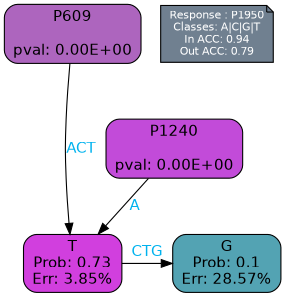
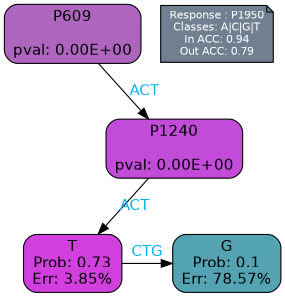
edge "P609 pval: 0.00E+00" -> "T Prob: 0.73 Err: 3.85%": now "P609 pval: 0.00E+00" -> "P1240 pval: 0.00E+00"
edge "P1240 pval: 0.00E+00" -> "T Prob: 0.73 Err: 3.85%": label "A" -> "ACT"
node "G Prob: 0.1 Err: 28.57%": label "G Prob: 0.1 Err: 28.57%" -> "G Prob: 0.1 Err: 78.57%"
